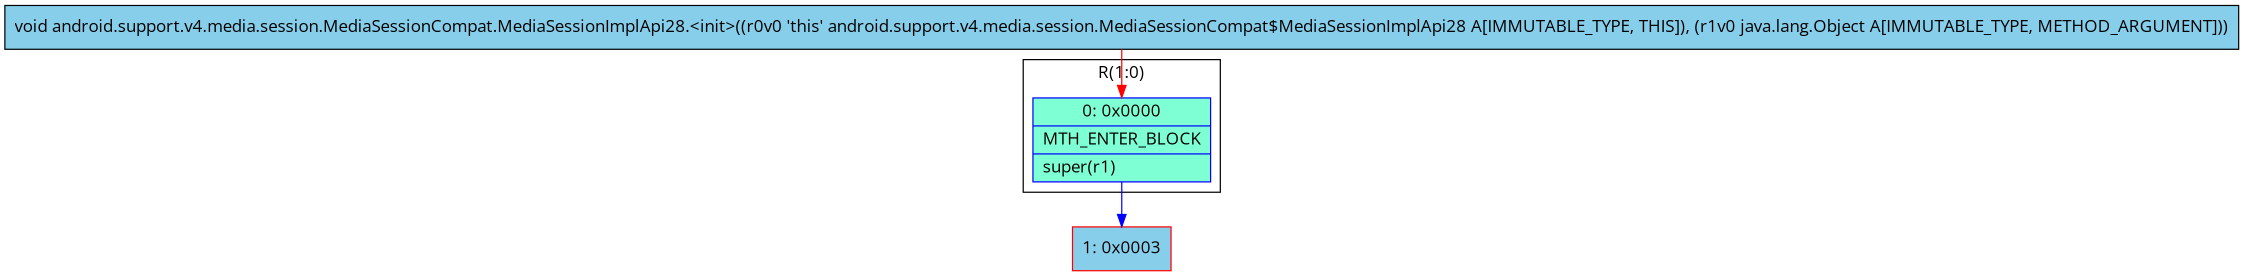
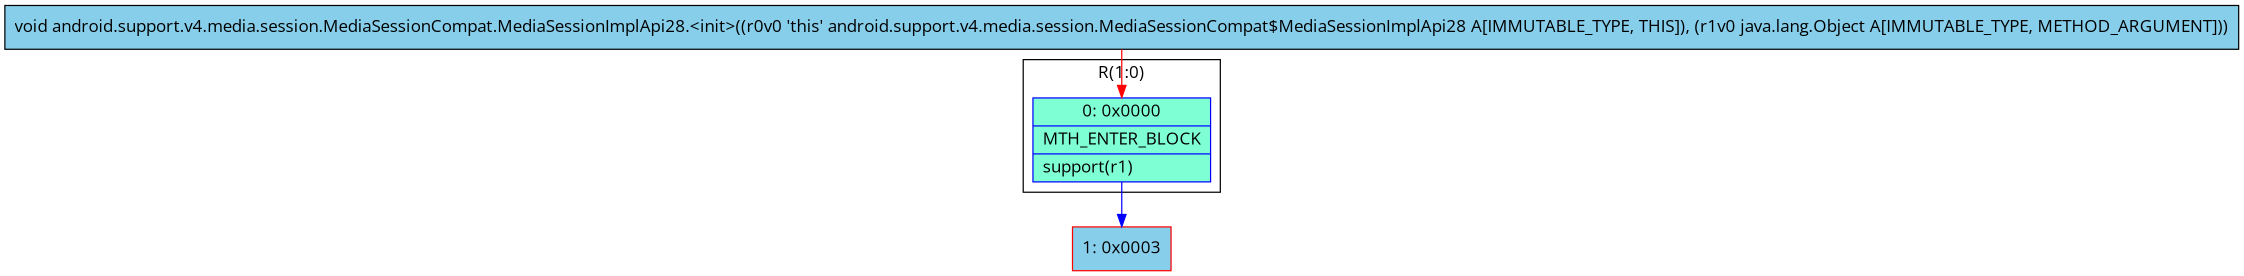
node "0: 0x0000": text "super(r1)" -> "support(r1)"
